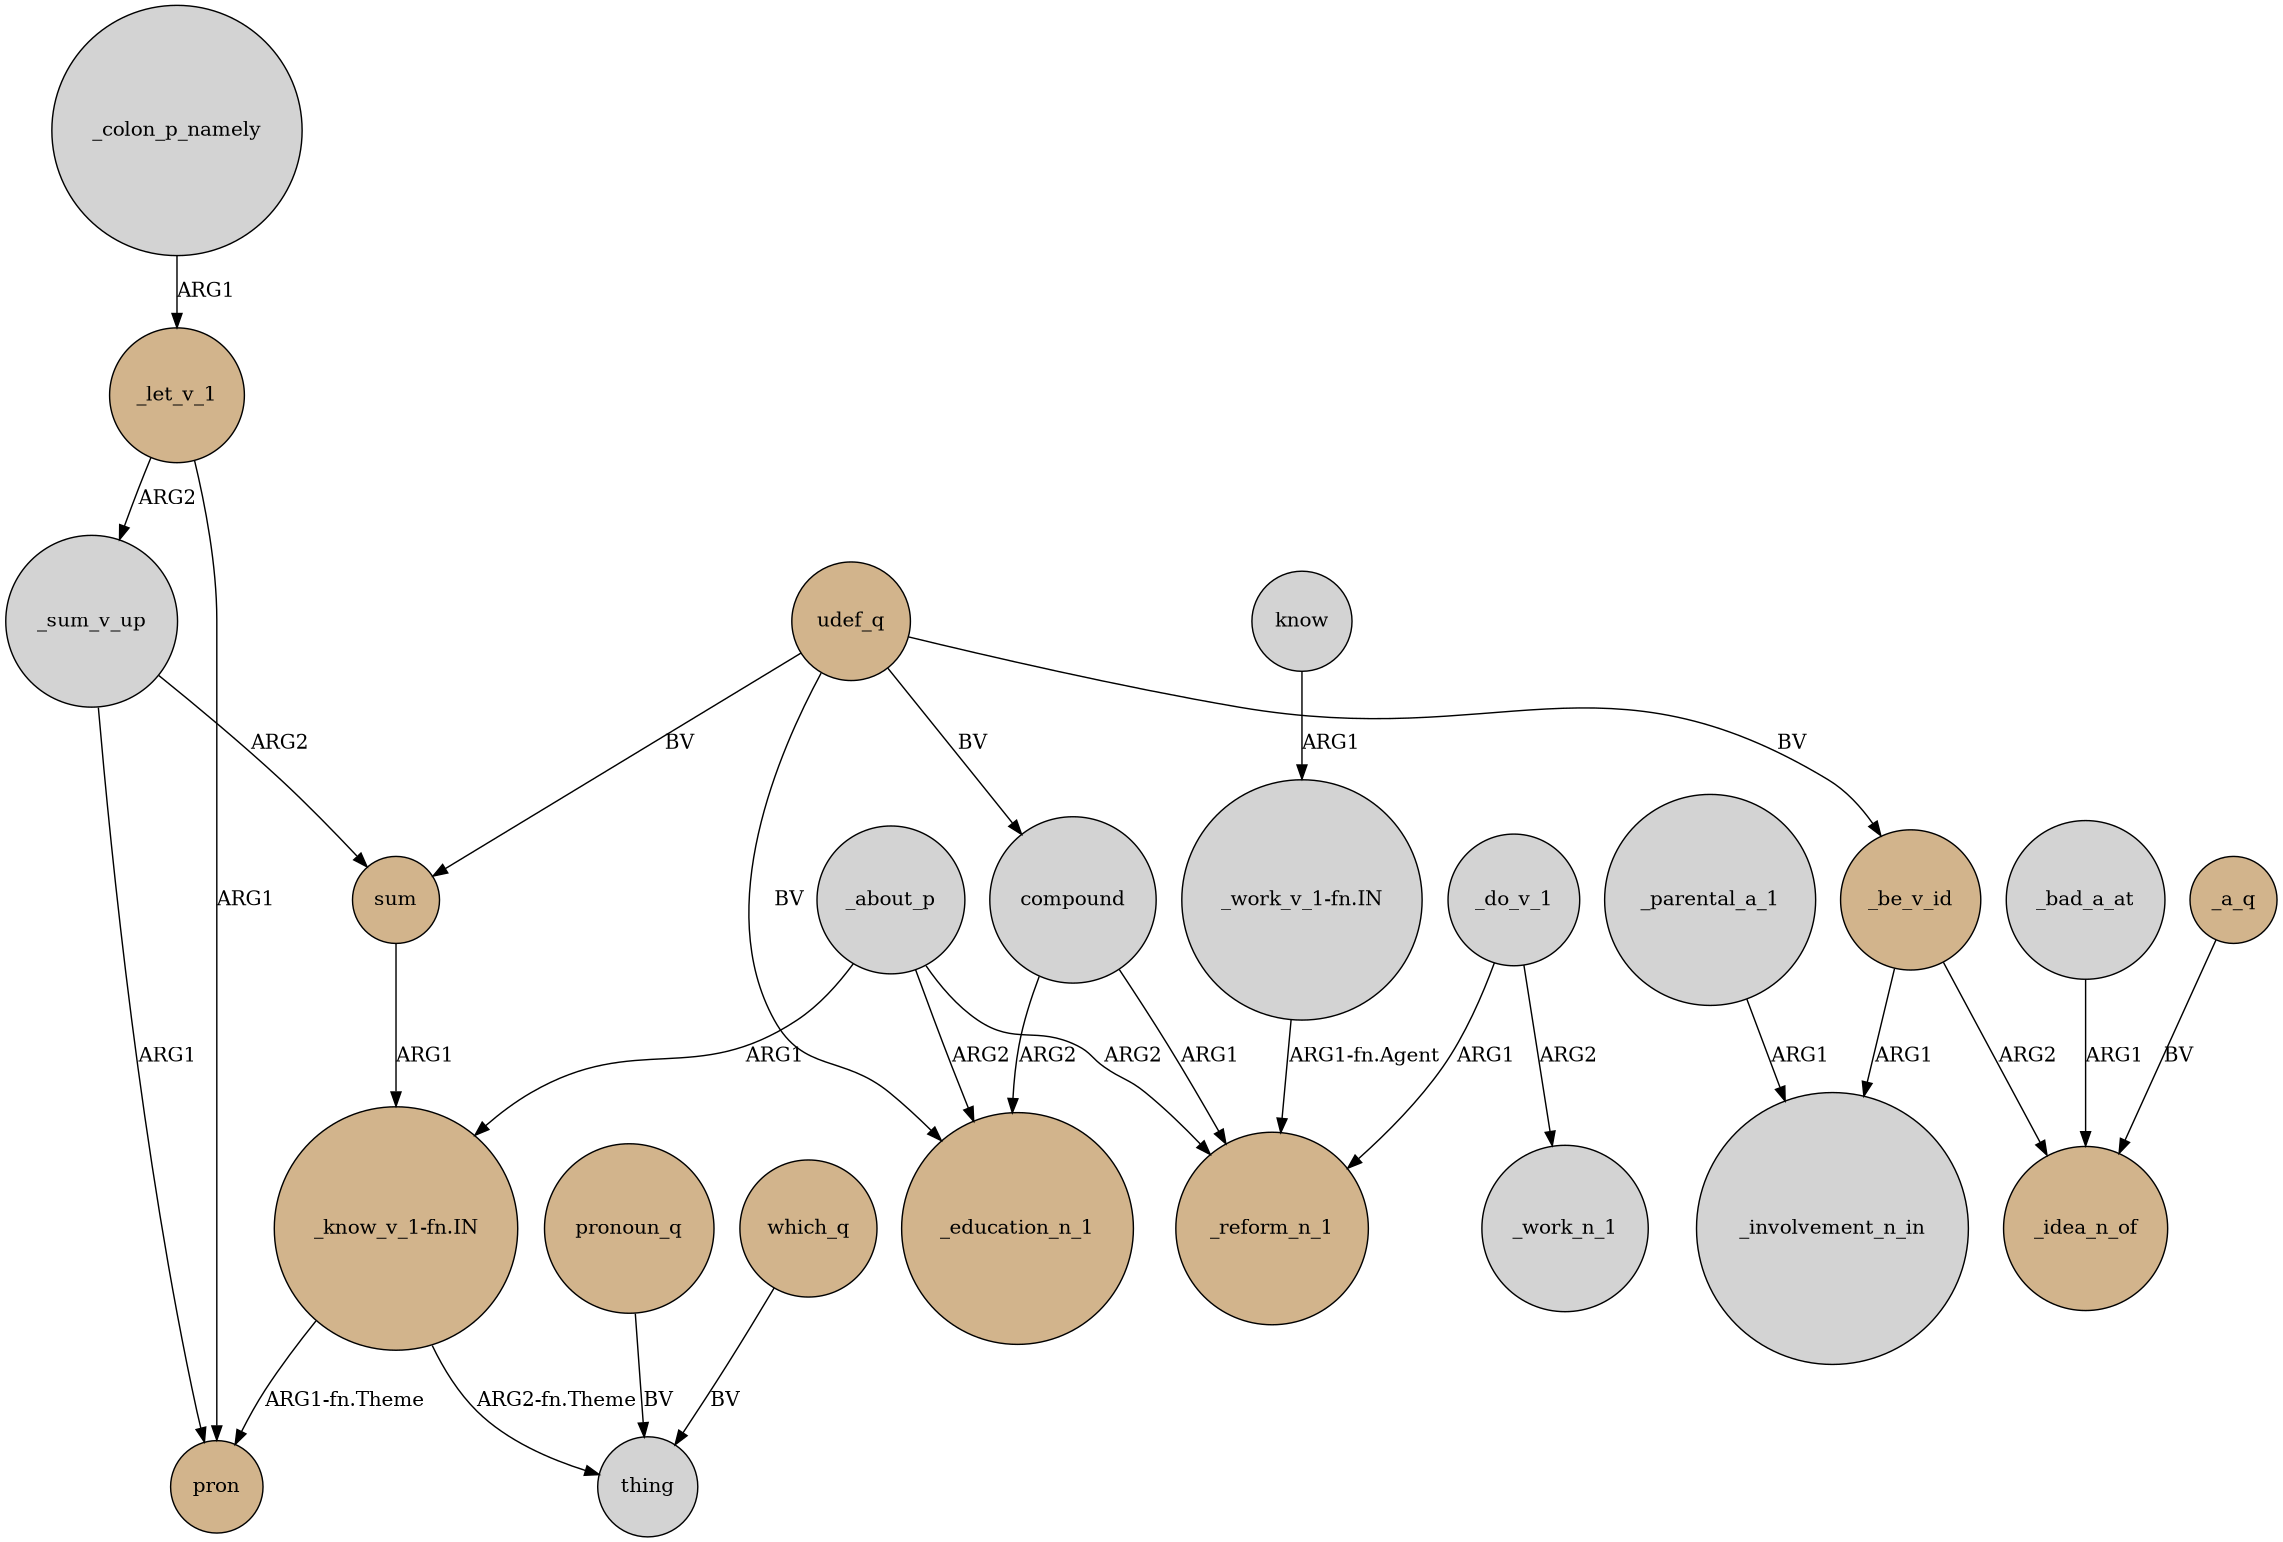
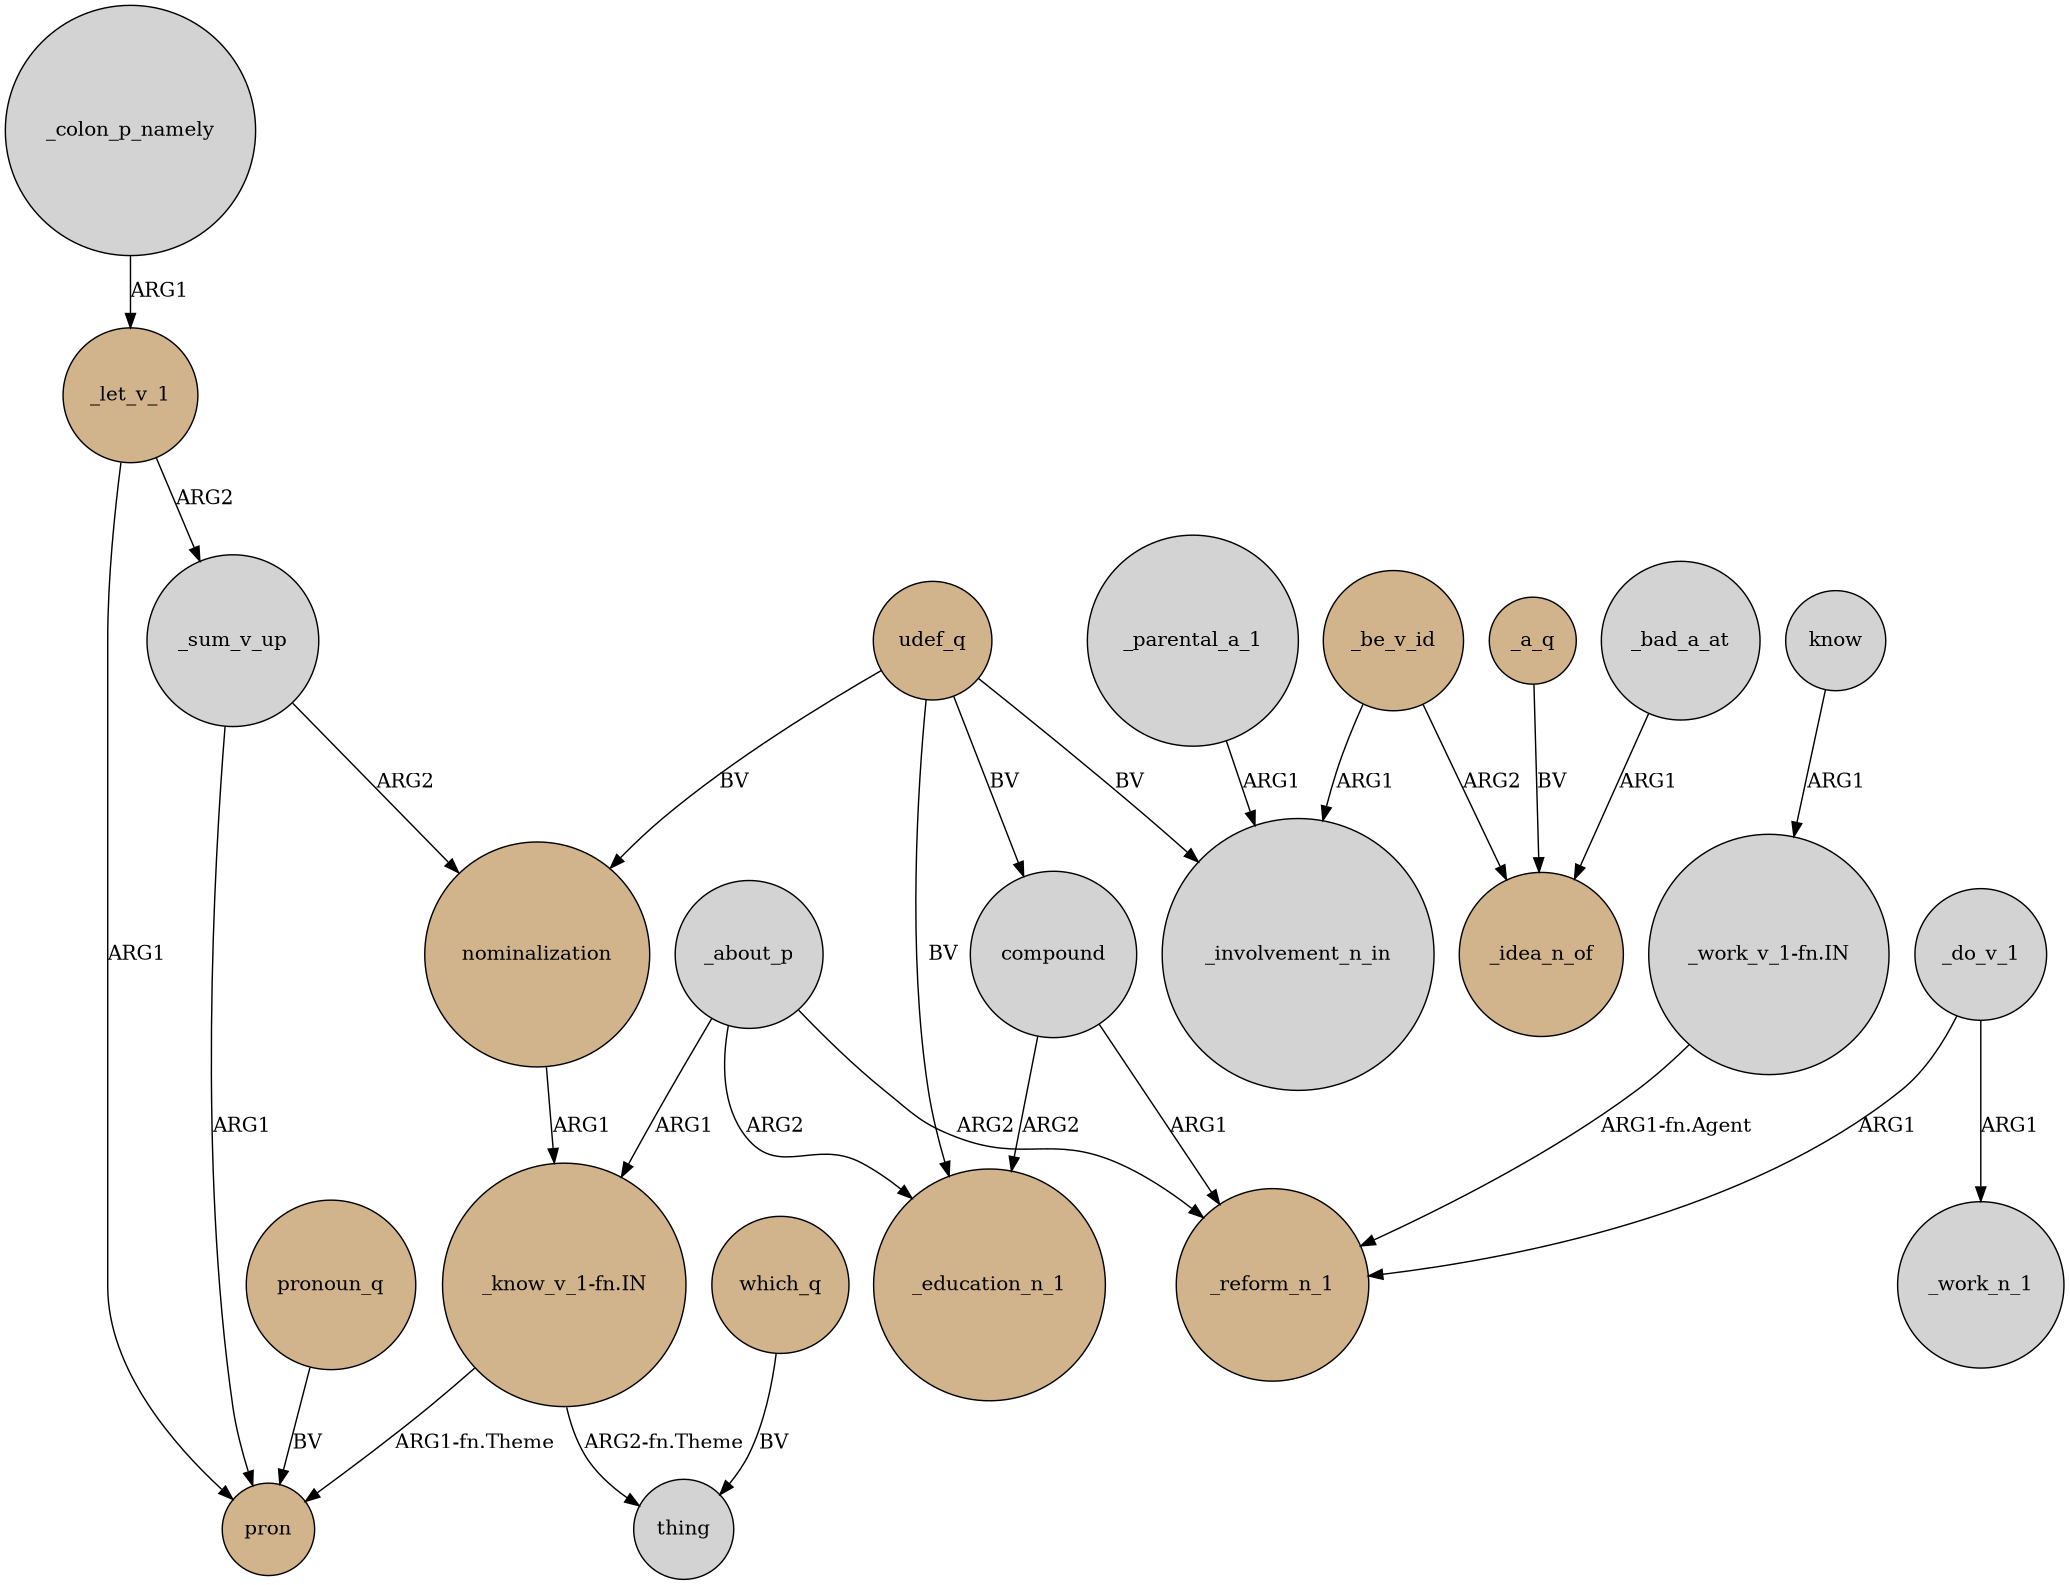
edge "udef_q" -> "_be_v_id": now "udef_q" -> "_involvement_n_in"
node "sum": label "sum" -> "nominalization"
edge "_do_v_1" -> "_work_n_1": label "ARG2" -> "ARG1"
edge "pronoun_q" -> "thing": now "pronoun_q" -> "pron"
